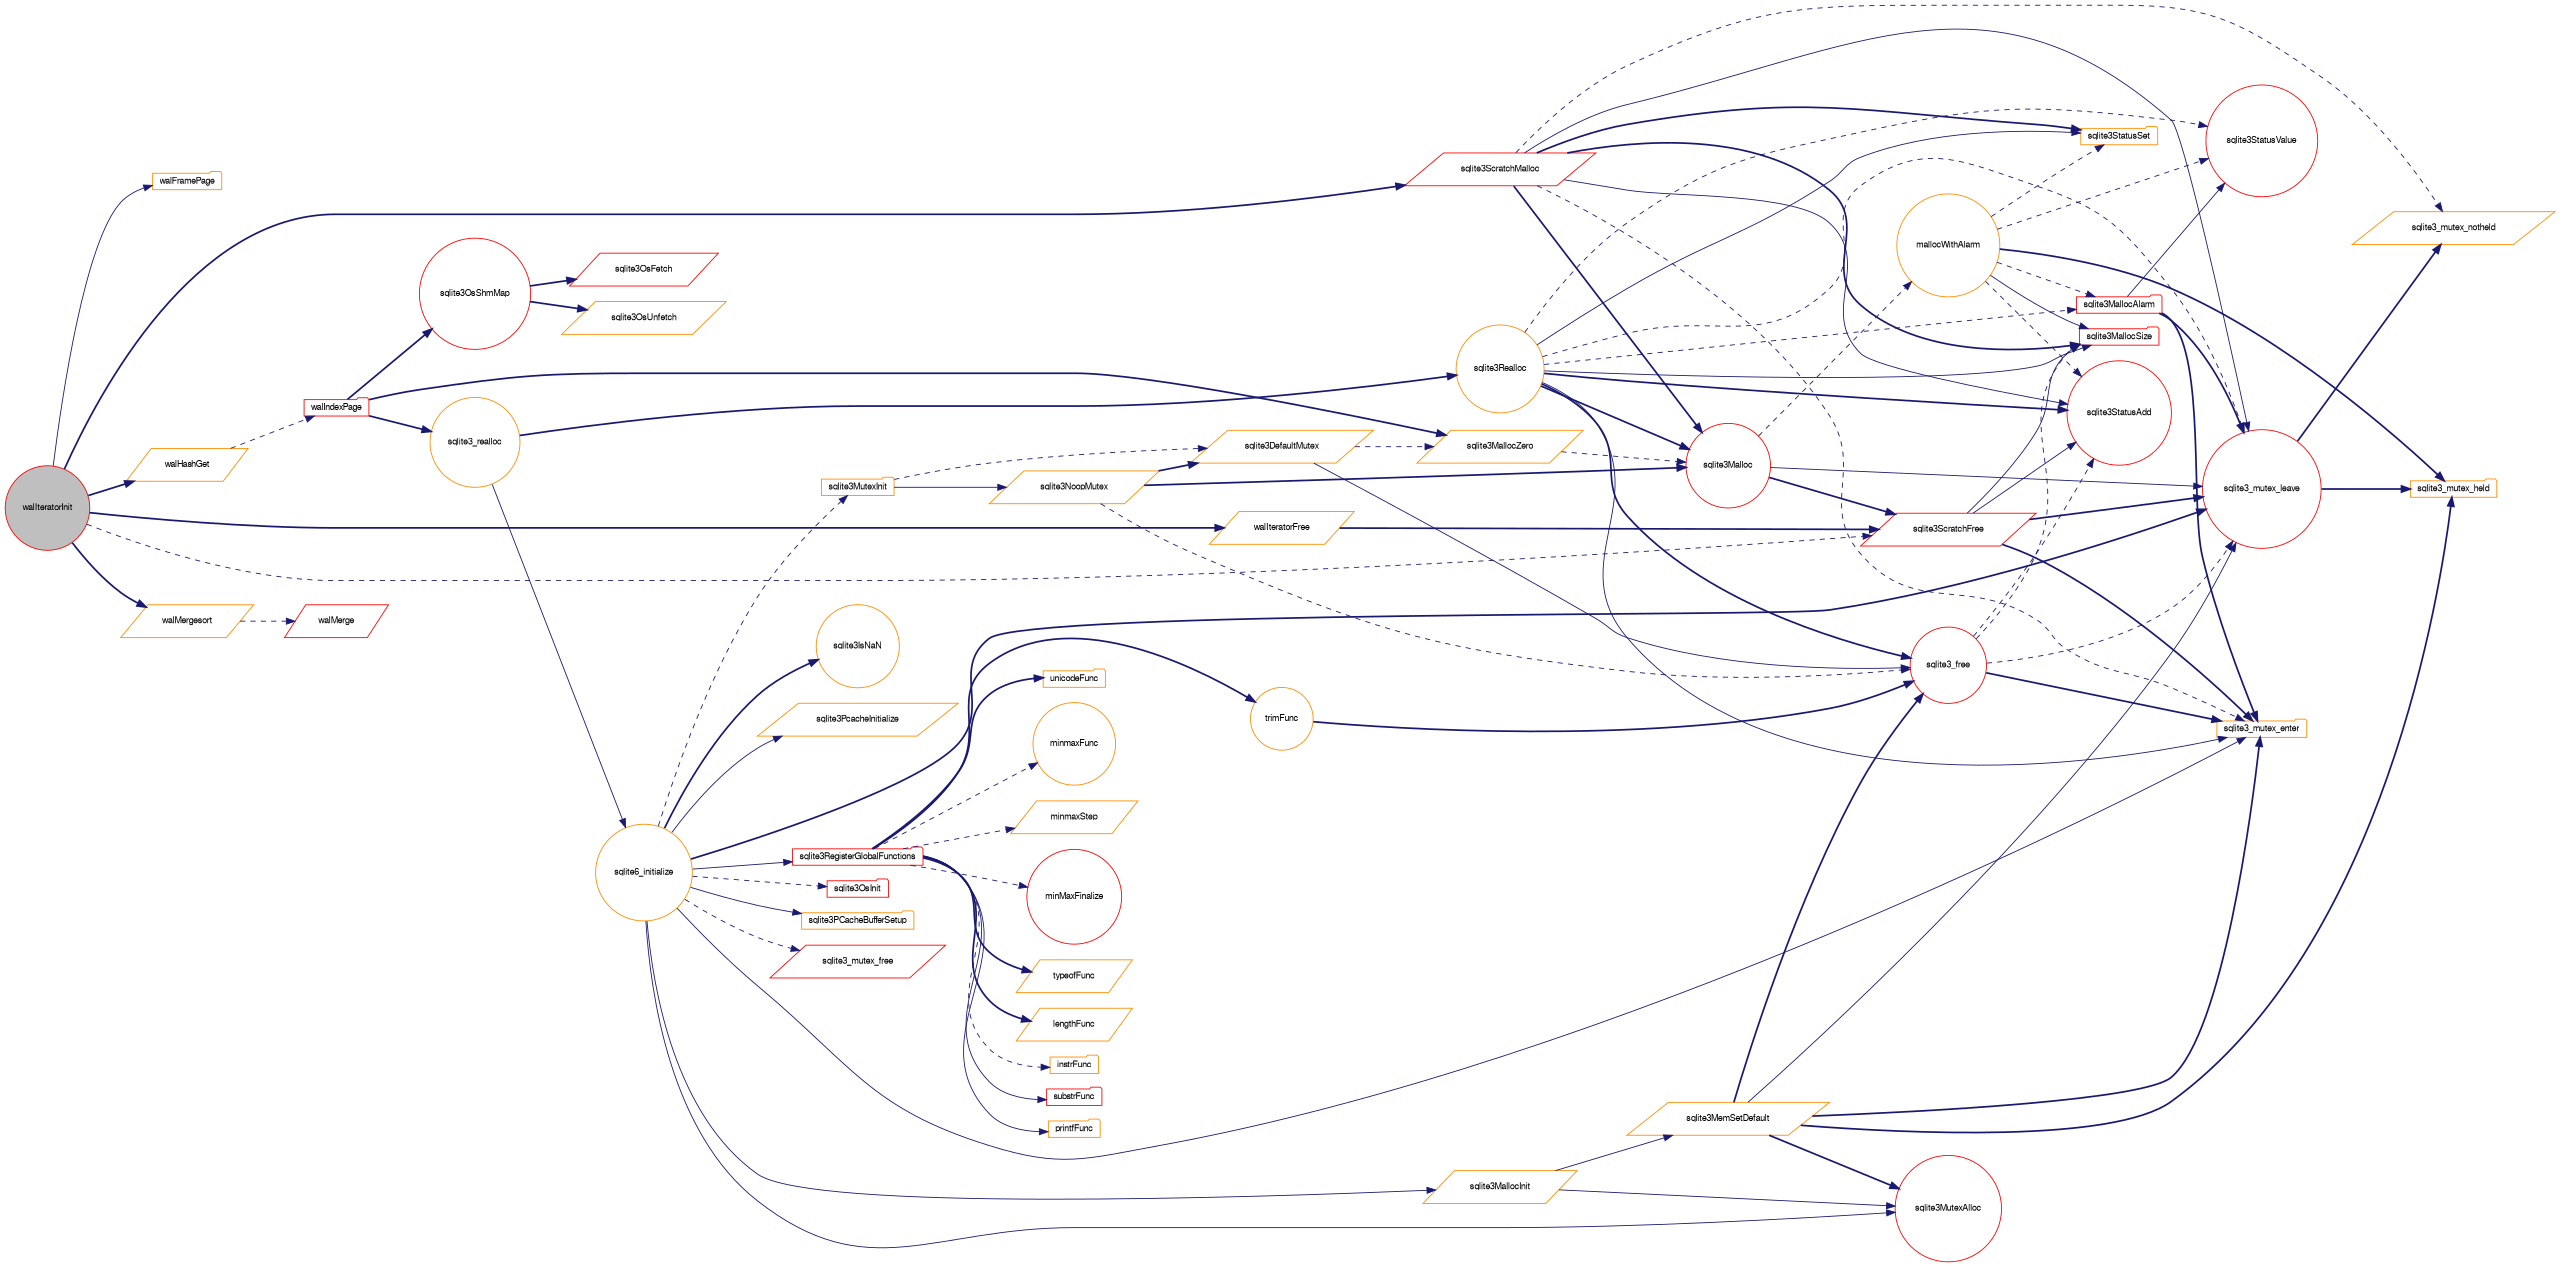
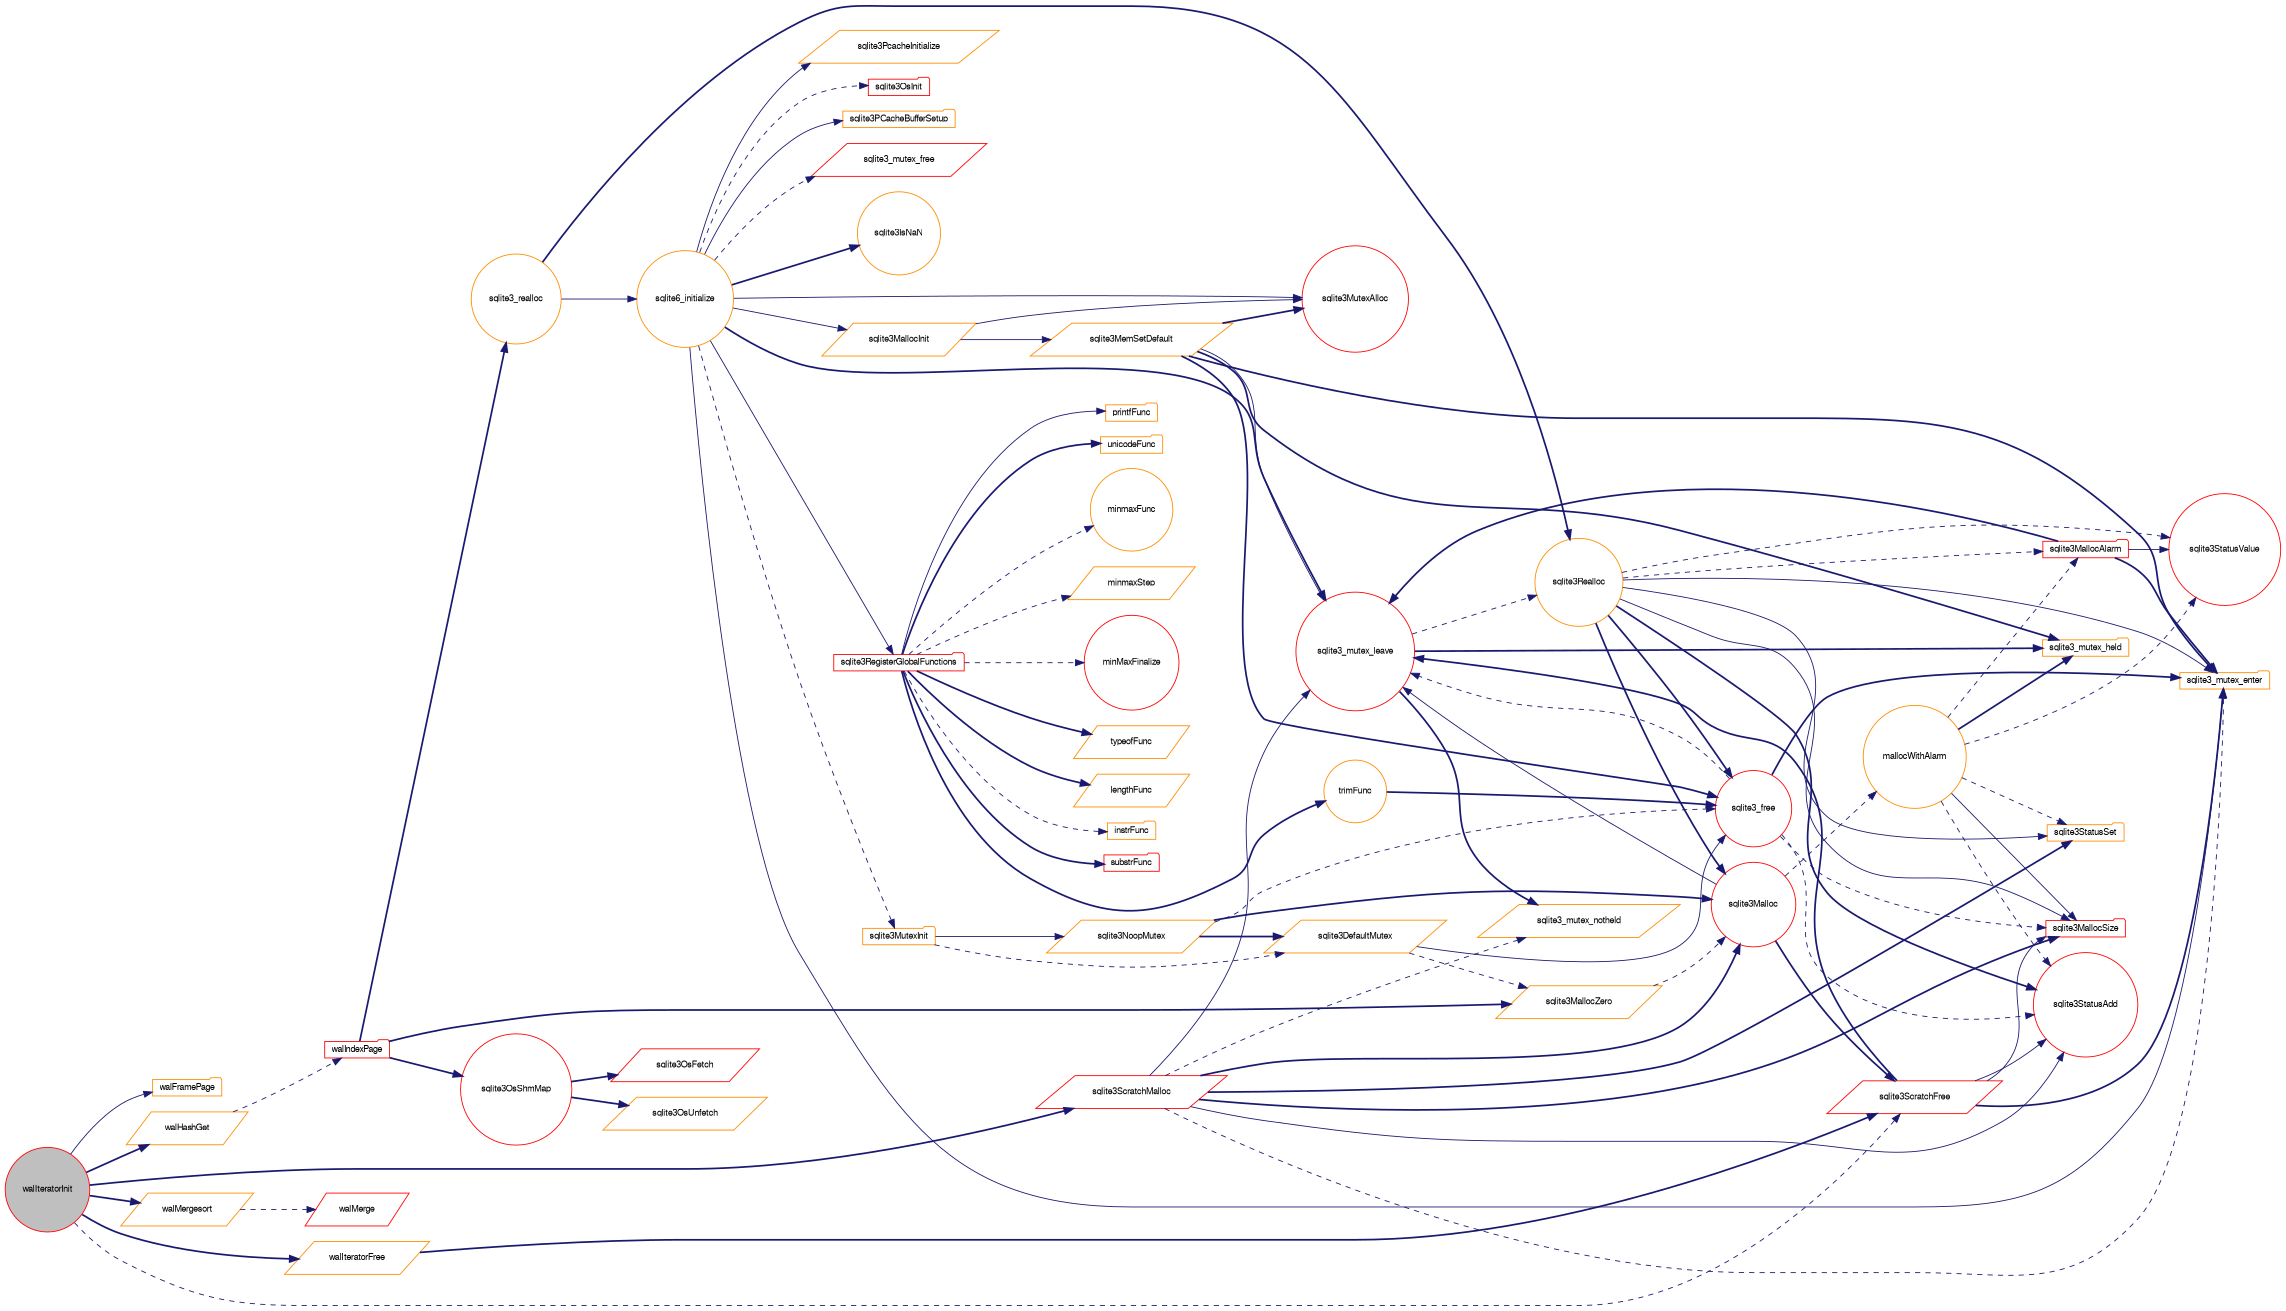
edge "sqlite3Realloc" -> "sqlite3_mutex_leave": reversed
edge "sqlite3RegisterGlobalFunctions" -> "substrFunc": style solid -> bold
